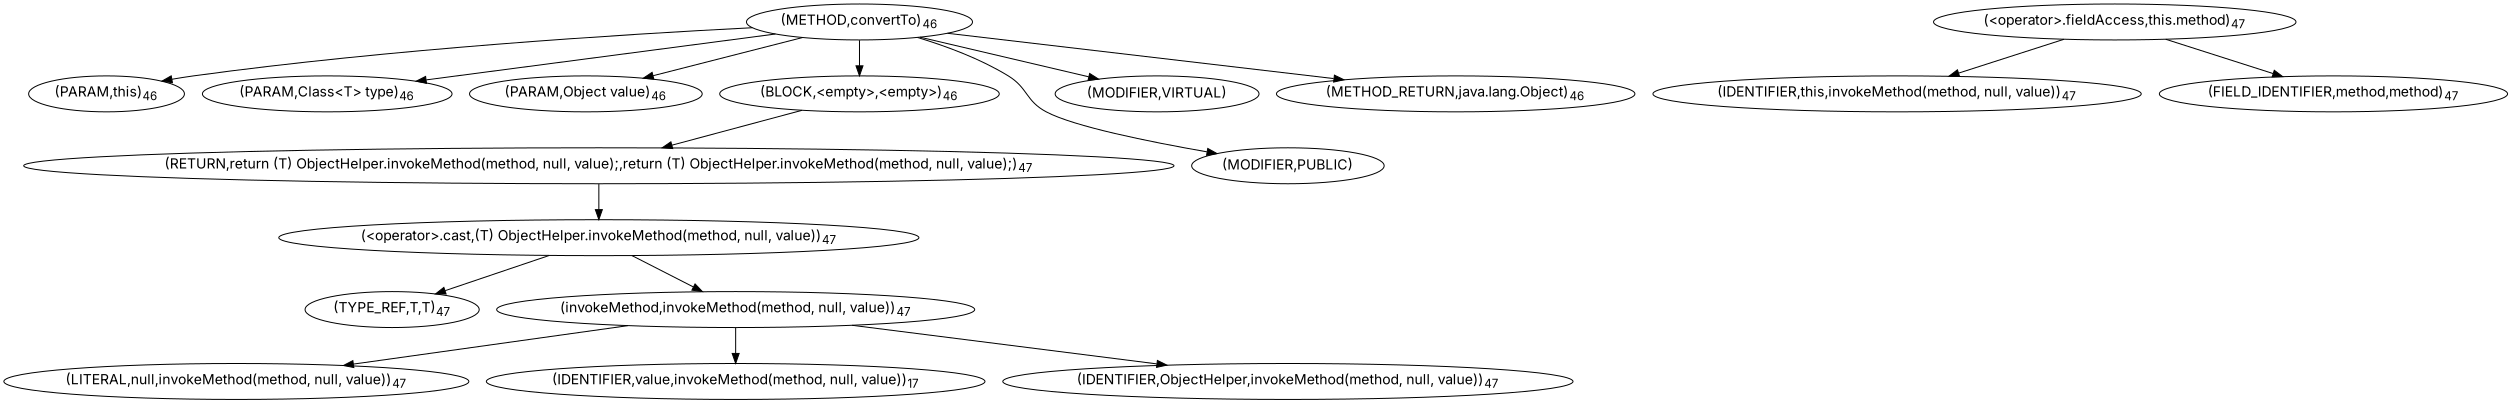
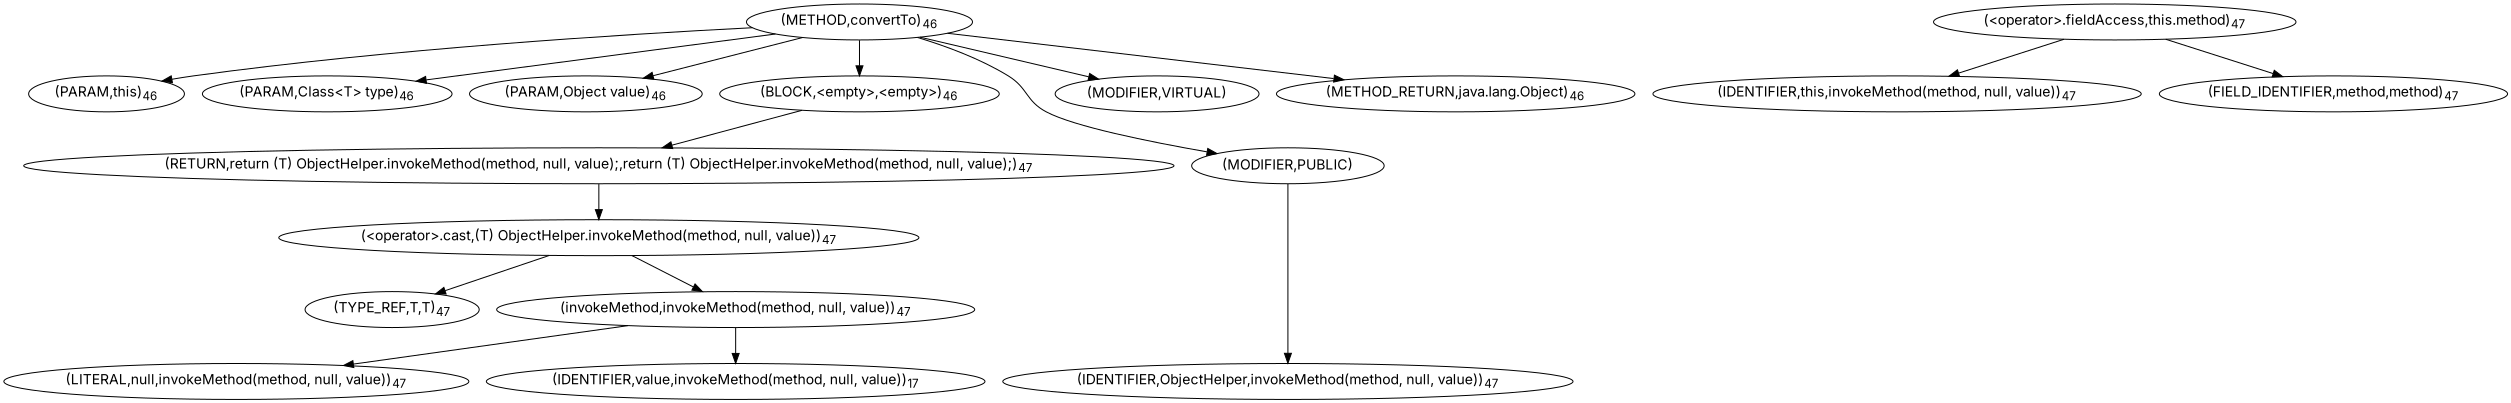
edge "(invokeMethod,invokeMethod(method, null, value))" -> "(IDENTIFIER,ObjectHelper,invokeMethod(method, null, value))": now "(MODIFIER,PUBLIC)" -> "(IDENTIFIER,ObjectHelper,invokeMethod(method, null, value))"
